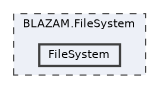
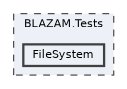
cluster "BLAZAM.FileSystem": label "BLAZAM.FileSystem" -> "BLAZAM.Tests"
